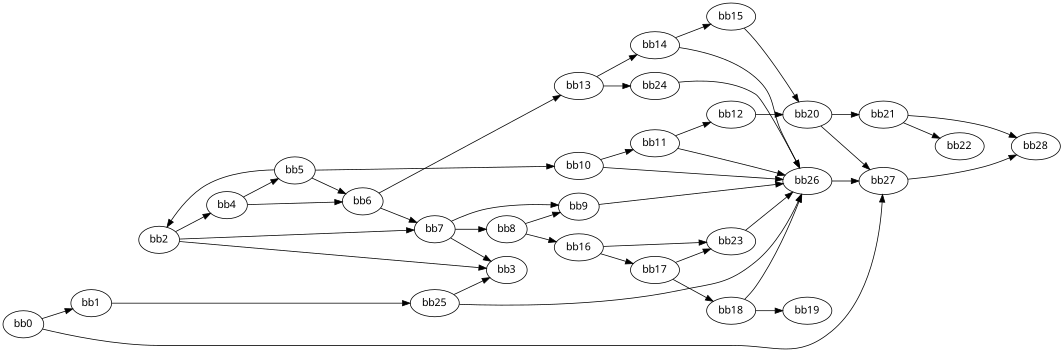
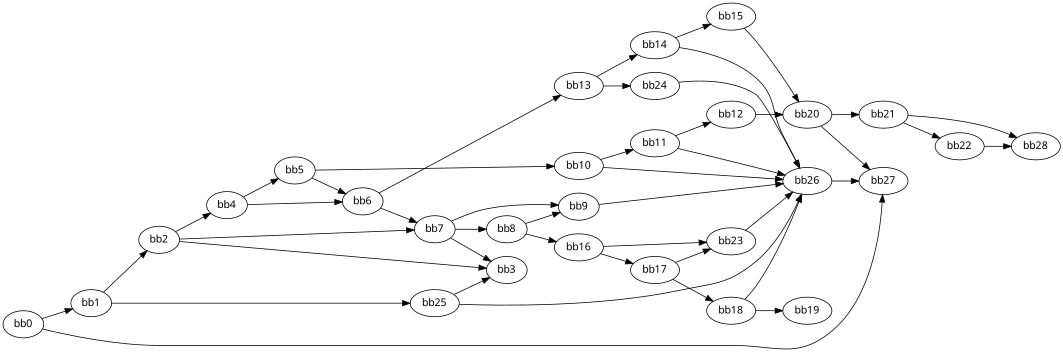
edge "bb27" -> "bb28": now "bb22" -> "bb28"
edge "bb5" -> "bb2": now "bb1" -> "bb2"
